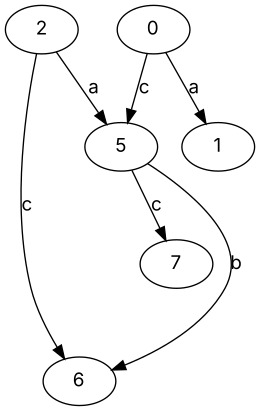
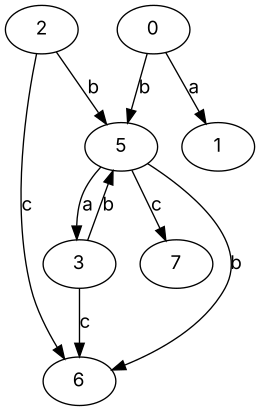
edge "2" -> "5": label "a" -> "b"
edge "0" -> "5": label "c" -> "b"
node "3": added
